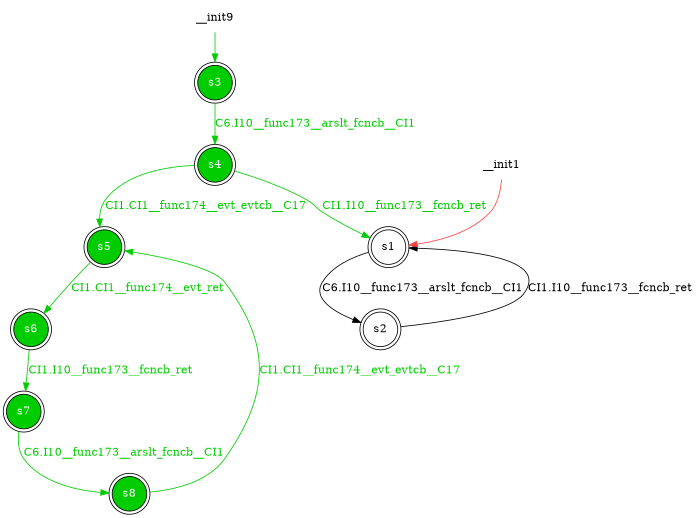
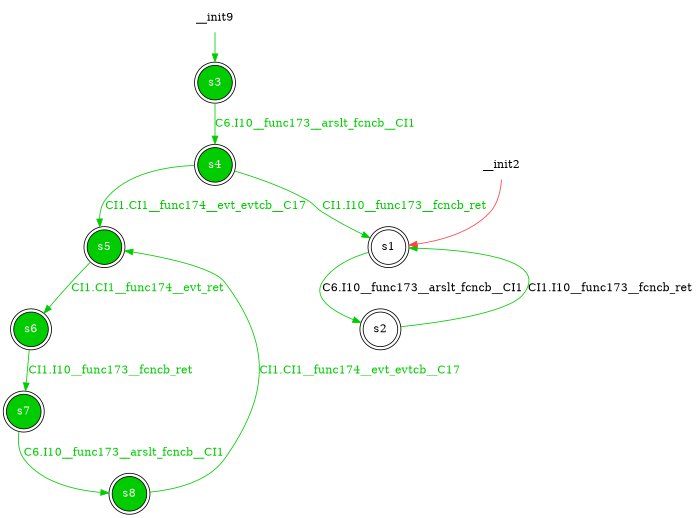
node "__init1": label "__init1" -> "__init2"
edge "s1" -> "s2": color black -> #00cc00
edge "s2" -> "s1": color black -> #00cc00
